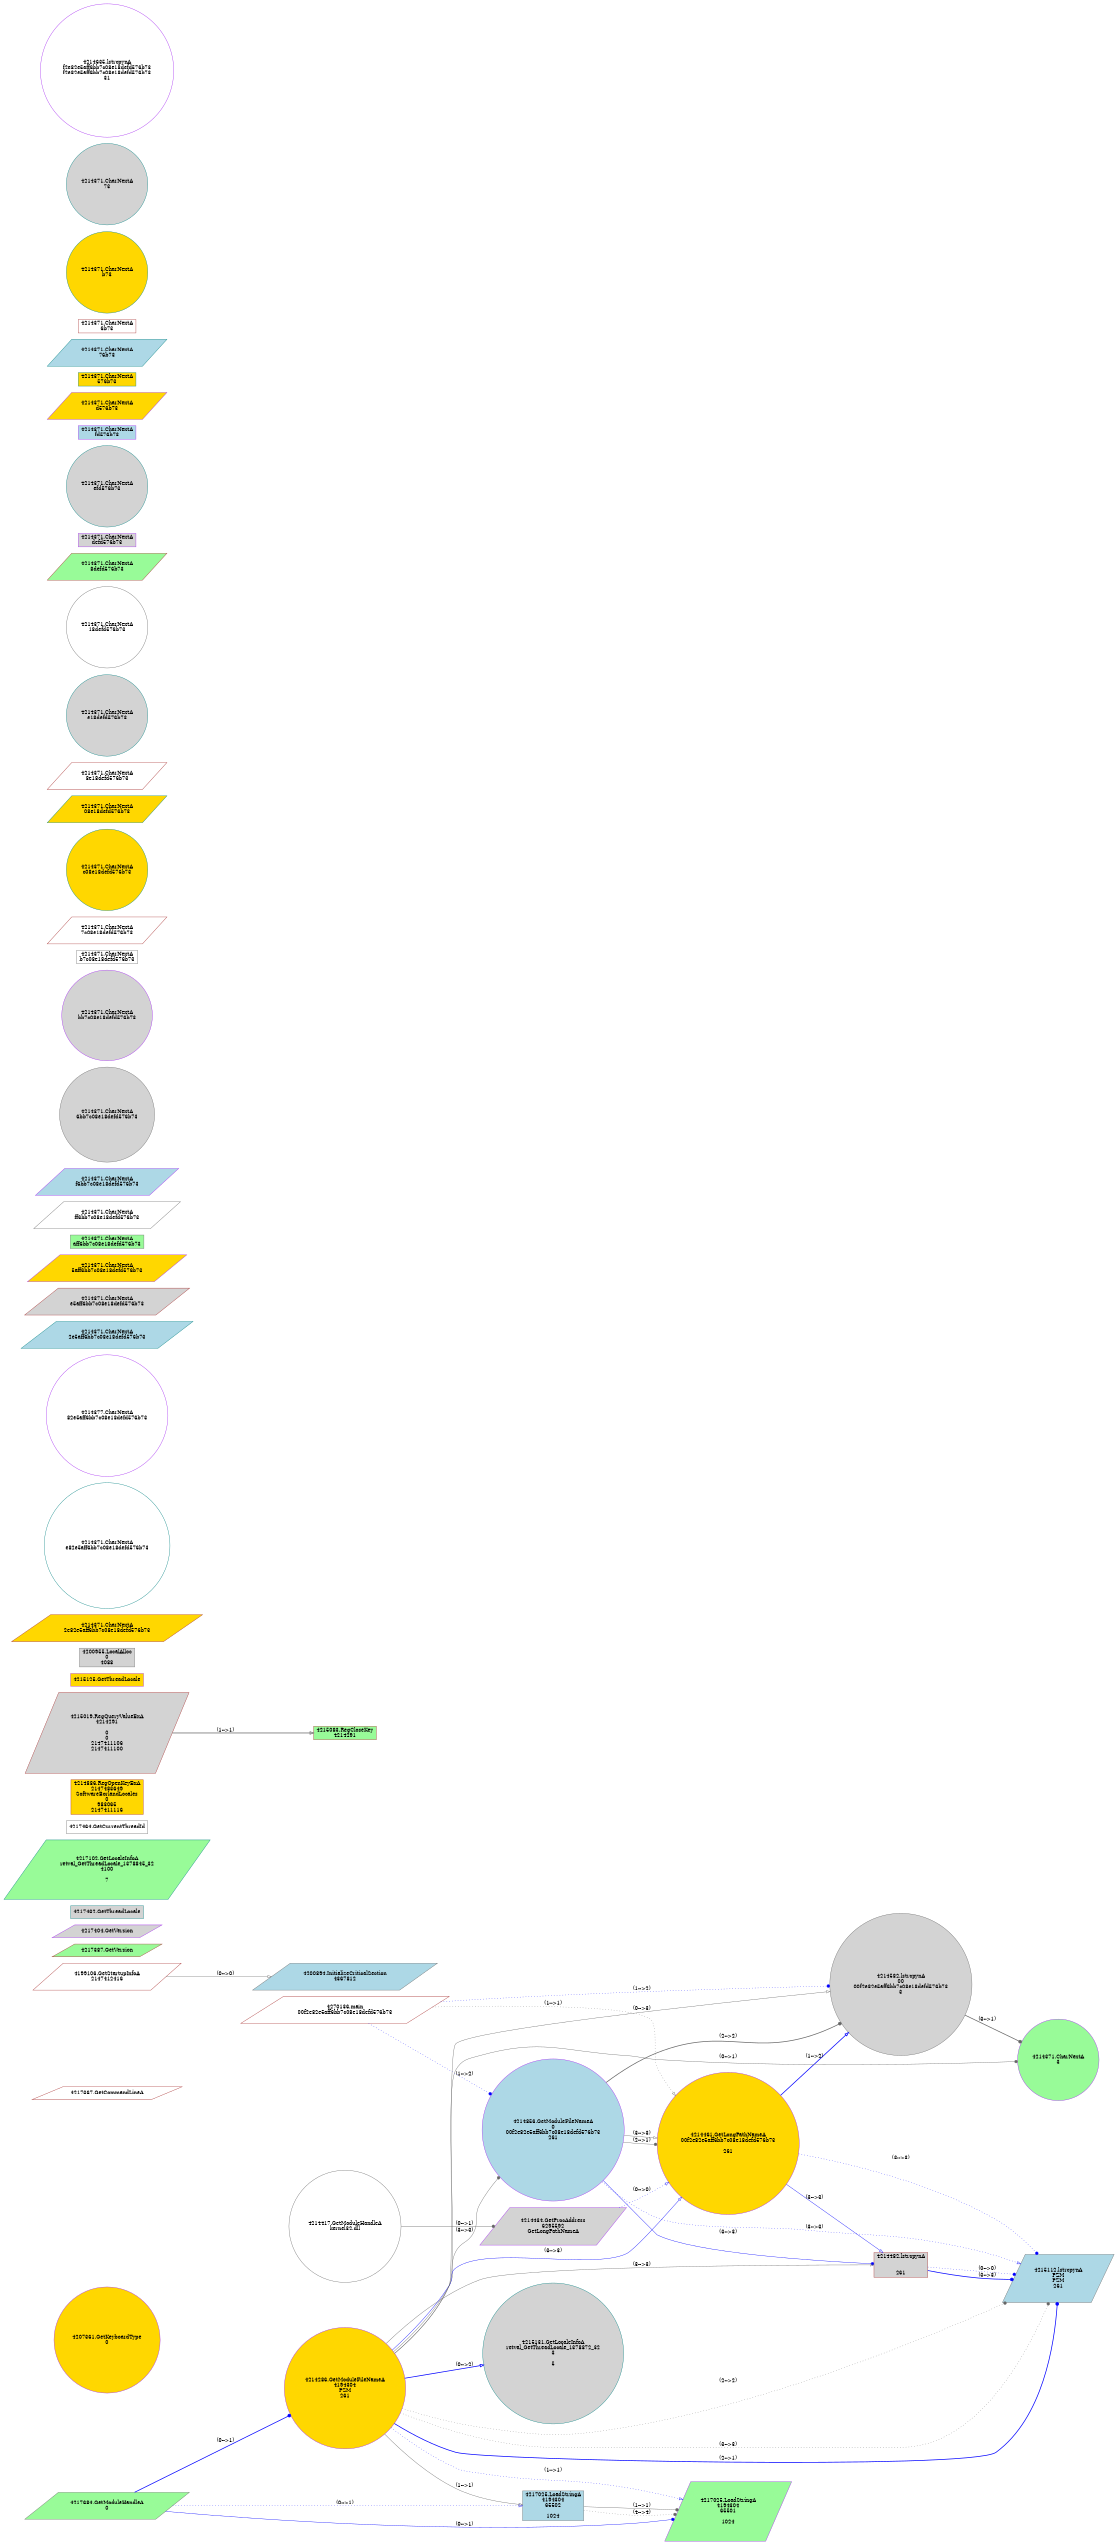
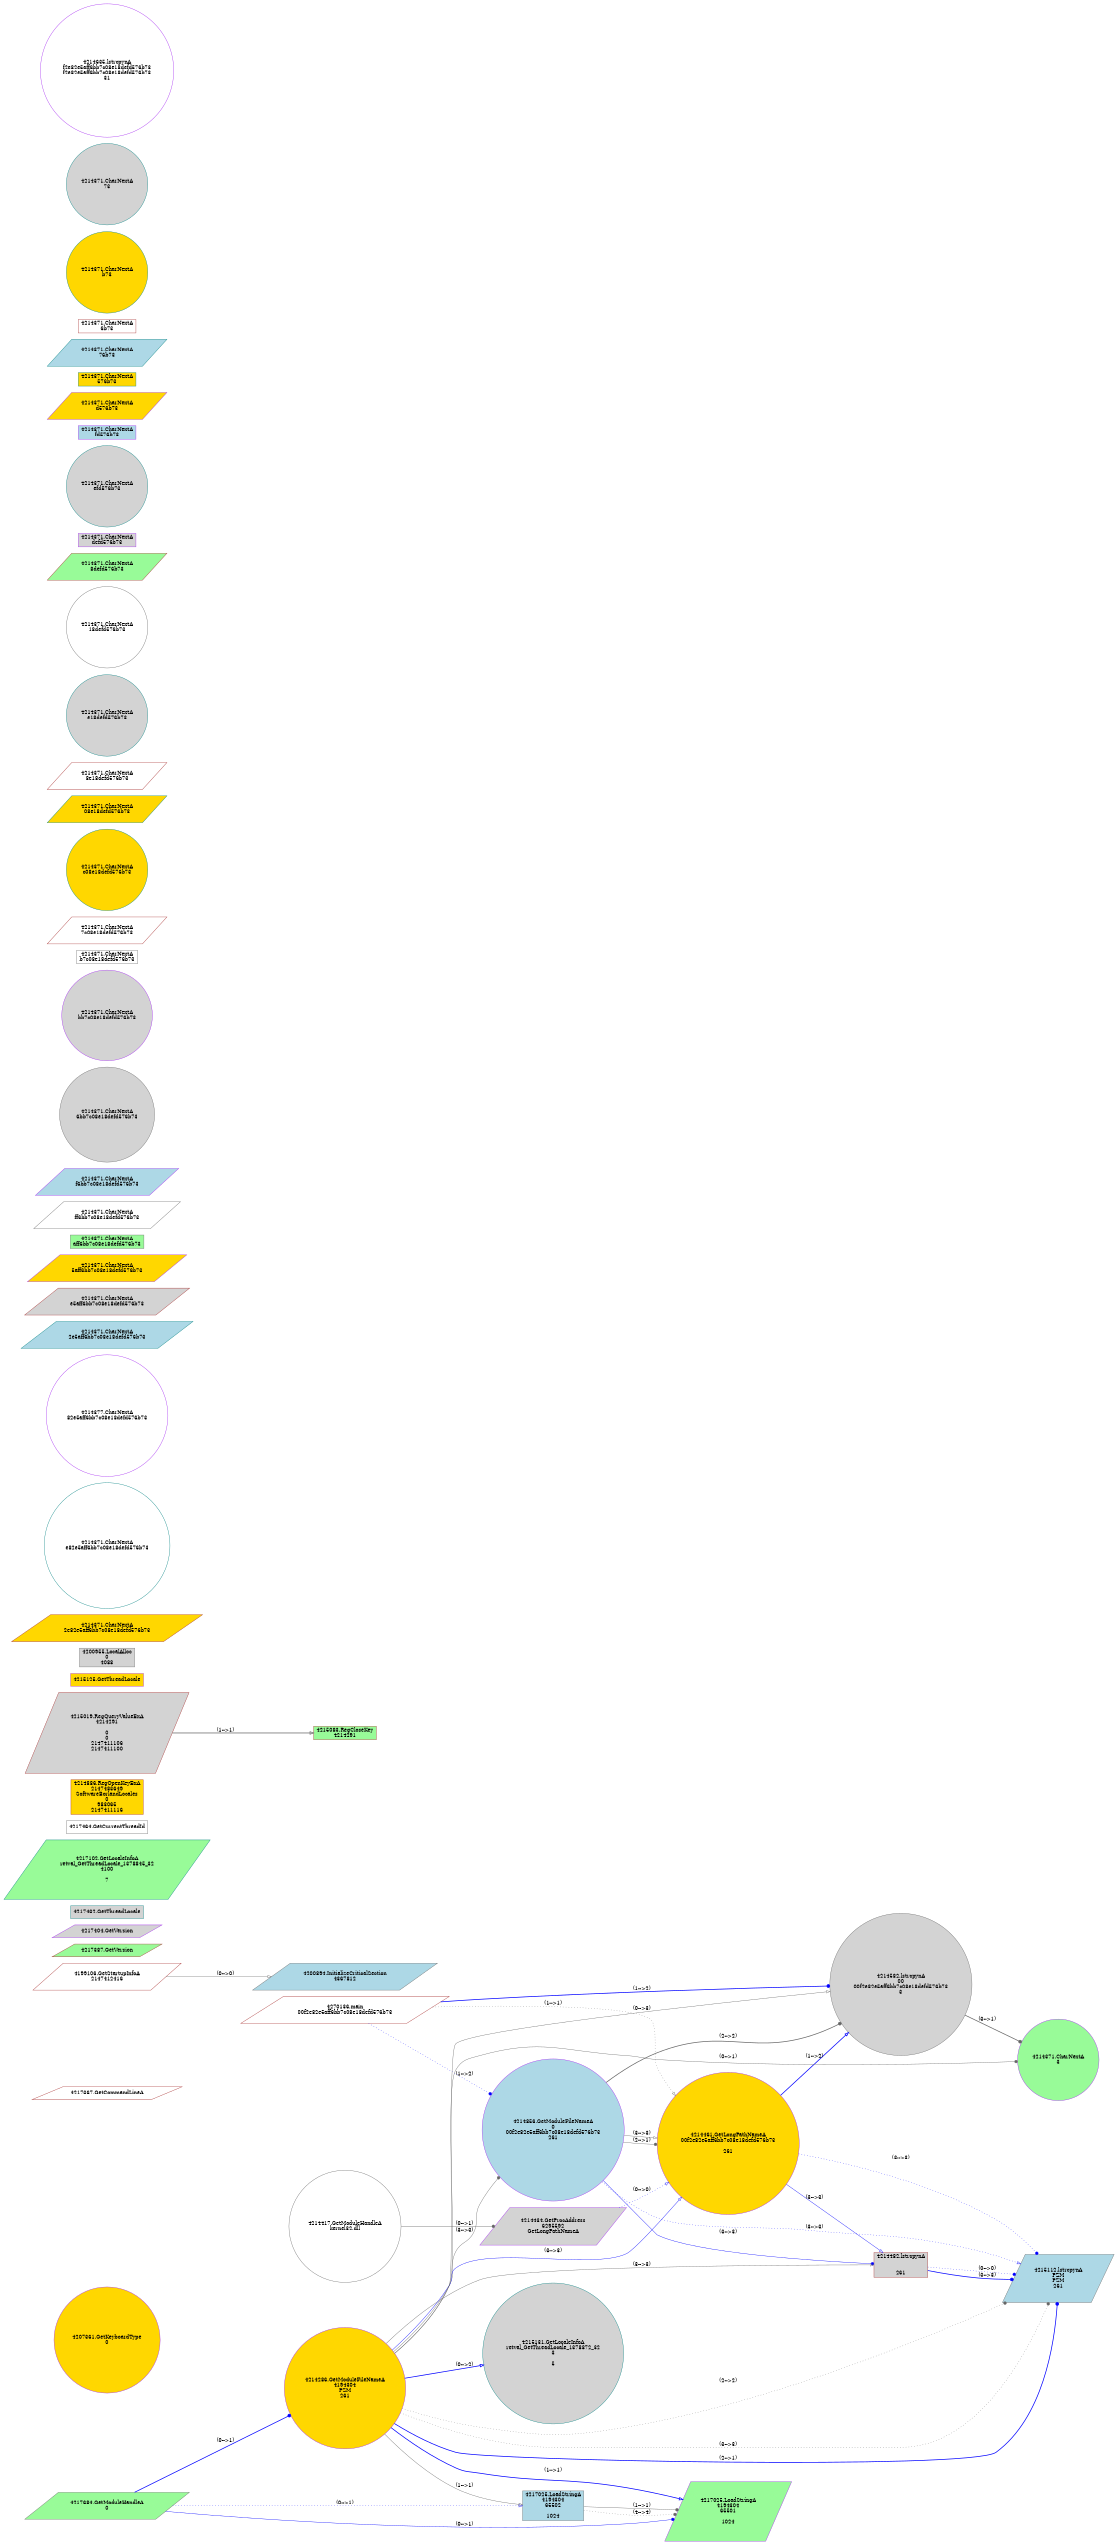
edge "4270136.main 00f2e82e5aff6bb7c08e18defd576b73" -> "4214582.lstrcpynA 00 00f2e82e5aff6bb7c08e18defd576b73 3": style dotted -> bold
edge "4214286.GetModuleFileNameA 4194304 PZM 261" -> "4217025.LoadStringA 4194304 65501 1024": style dotted -> bold
